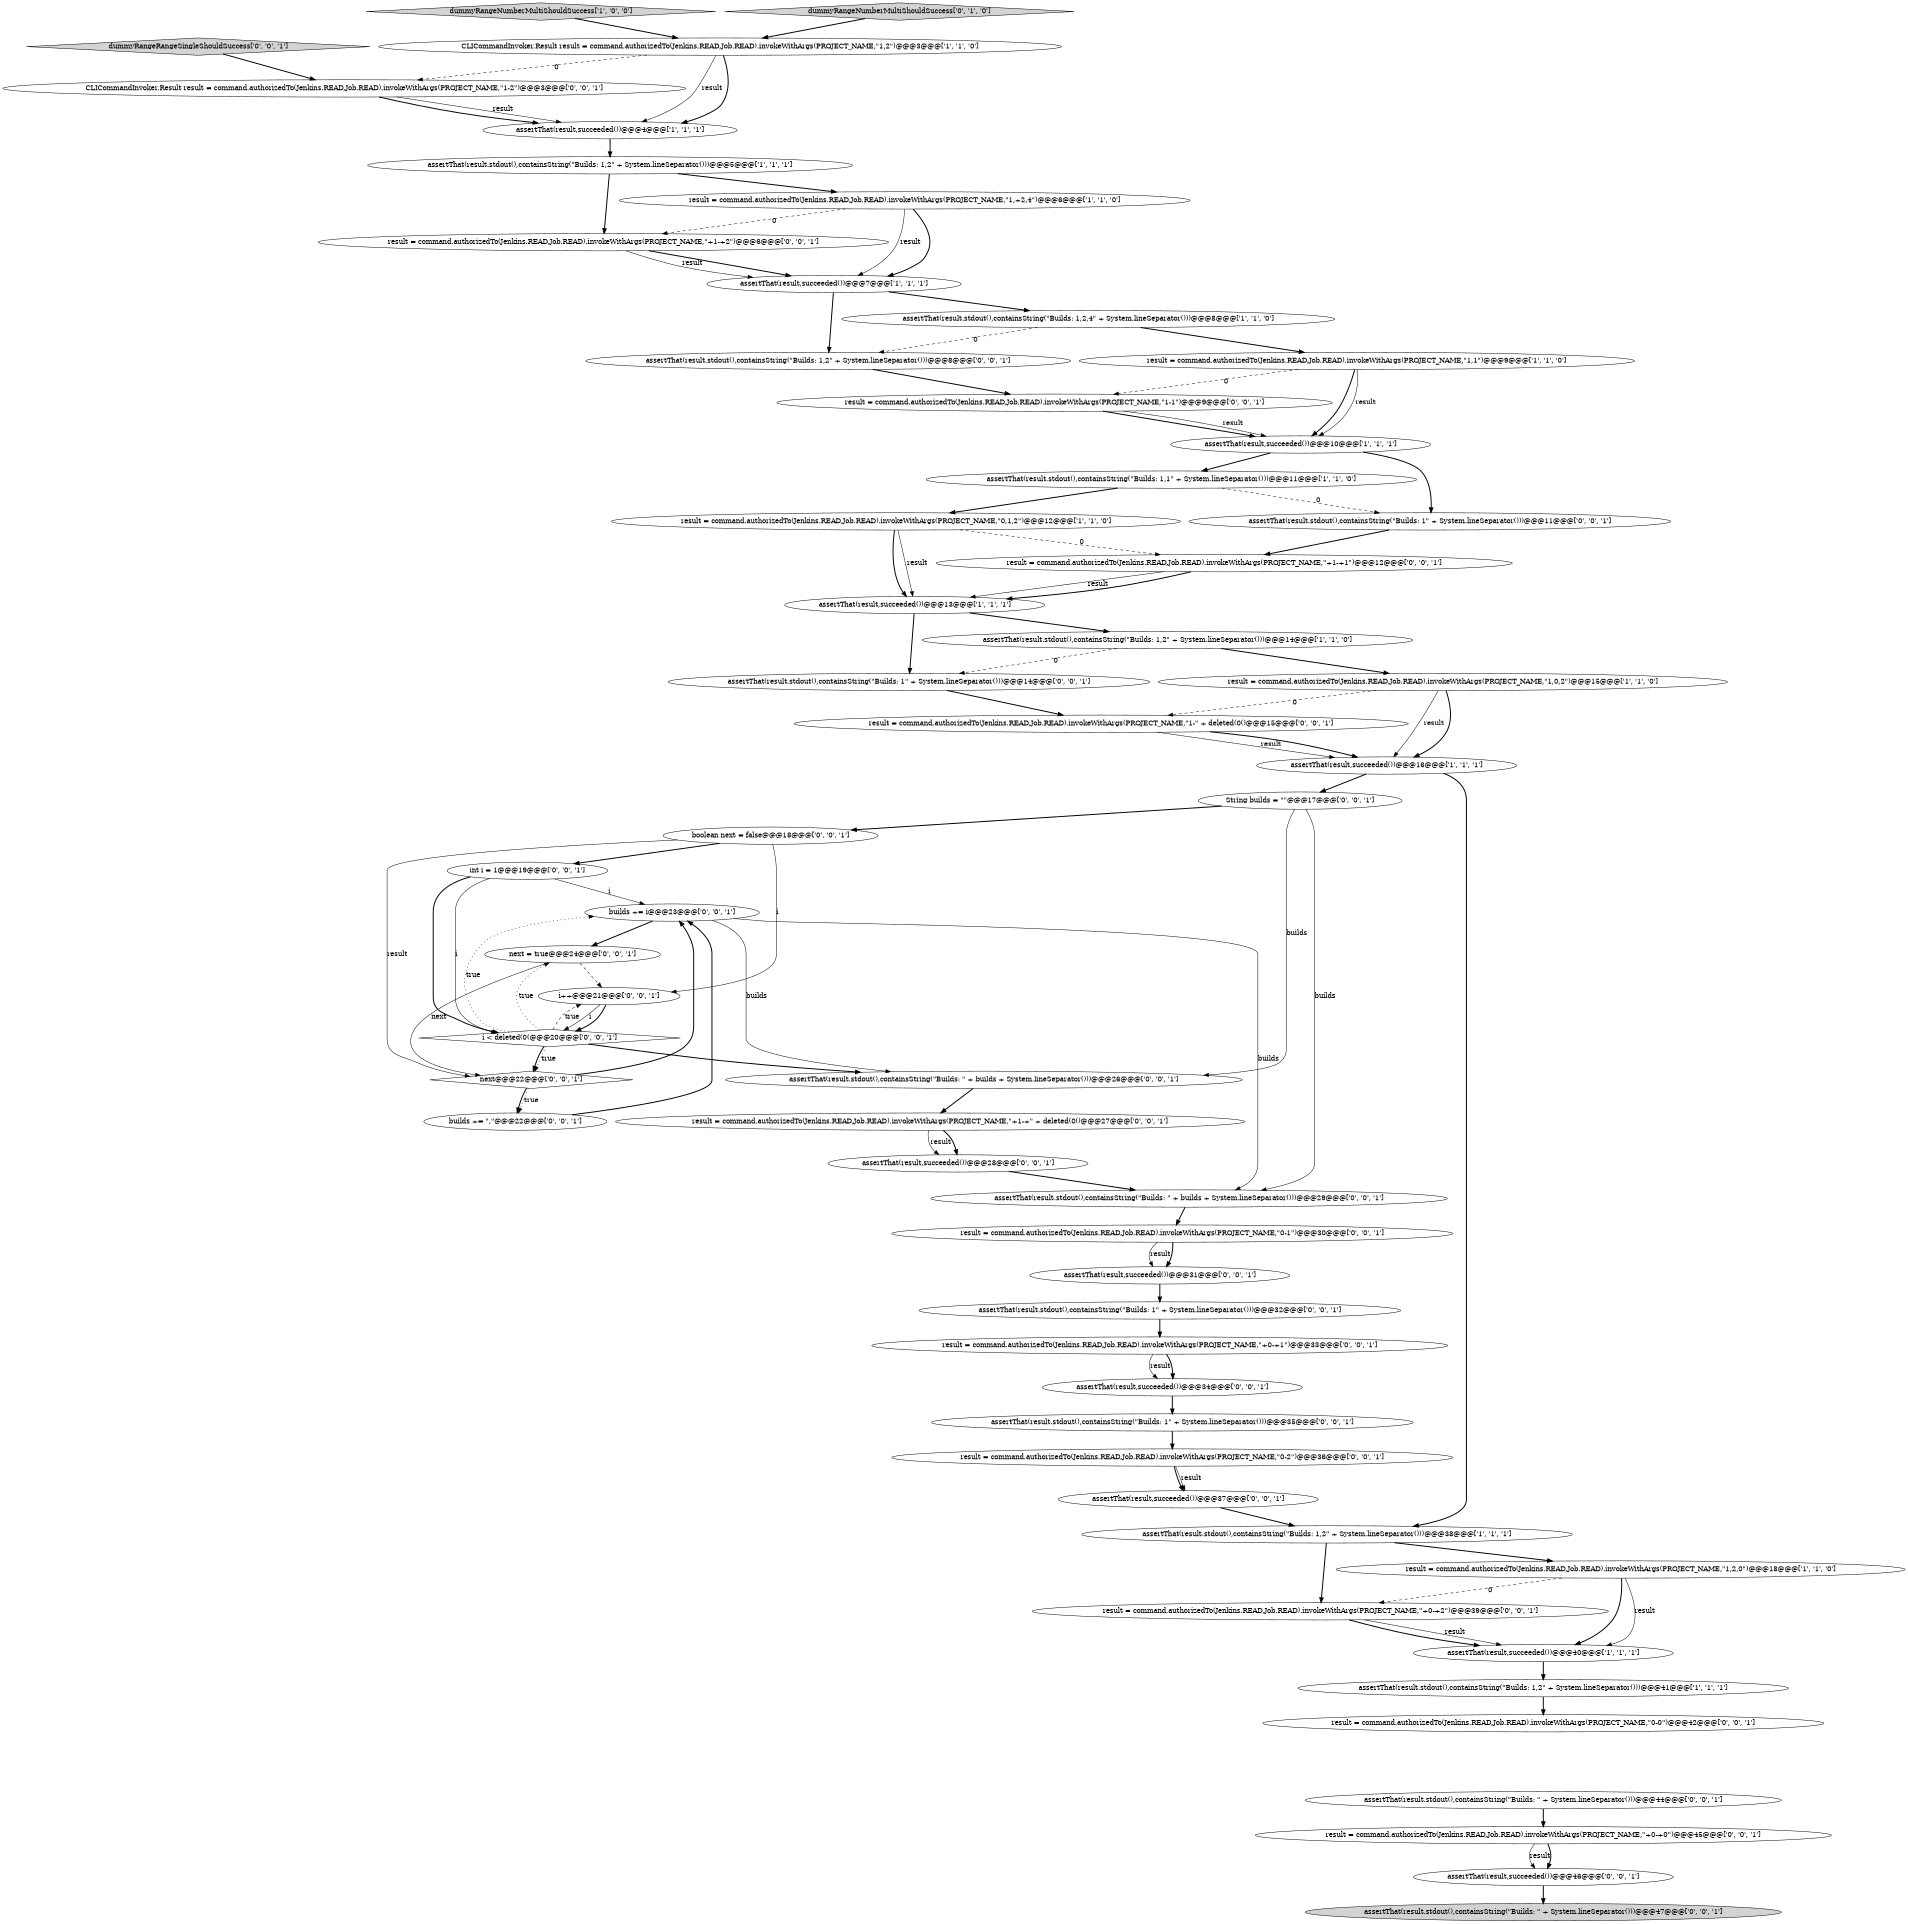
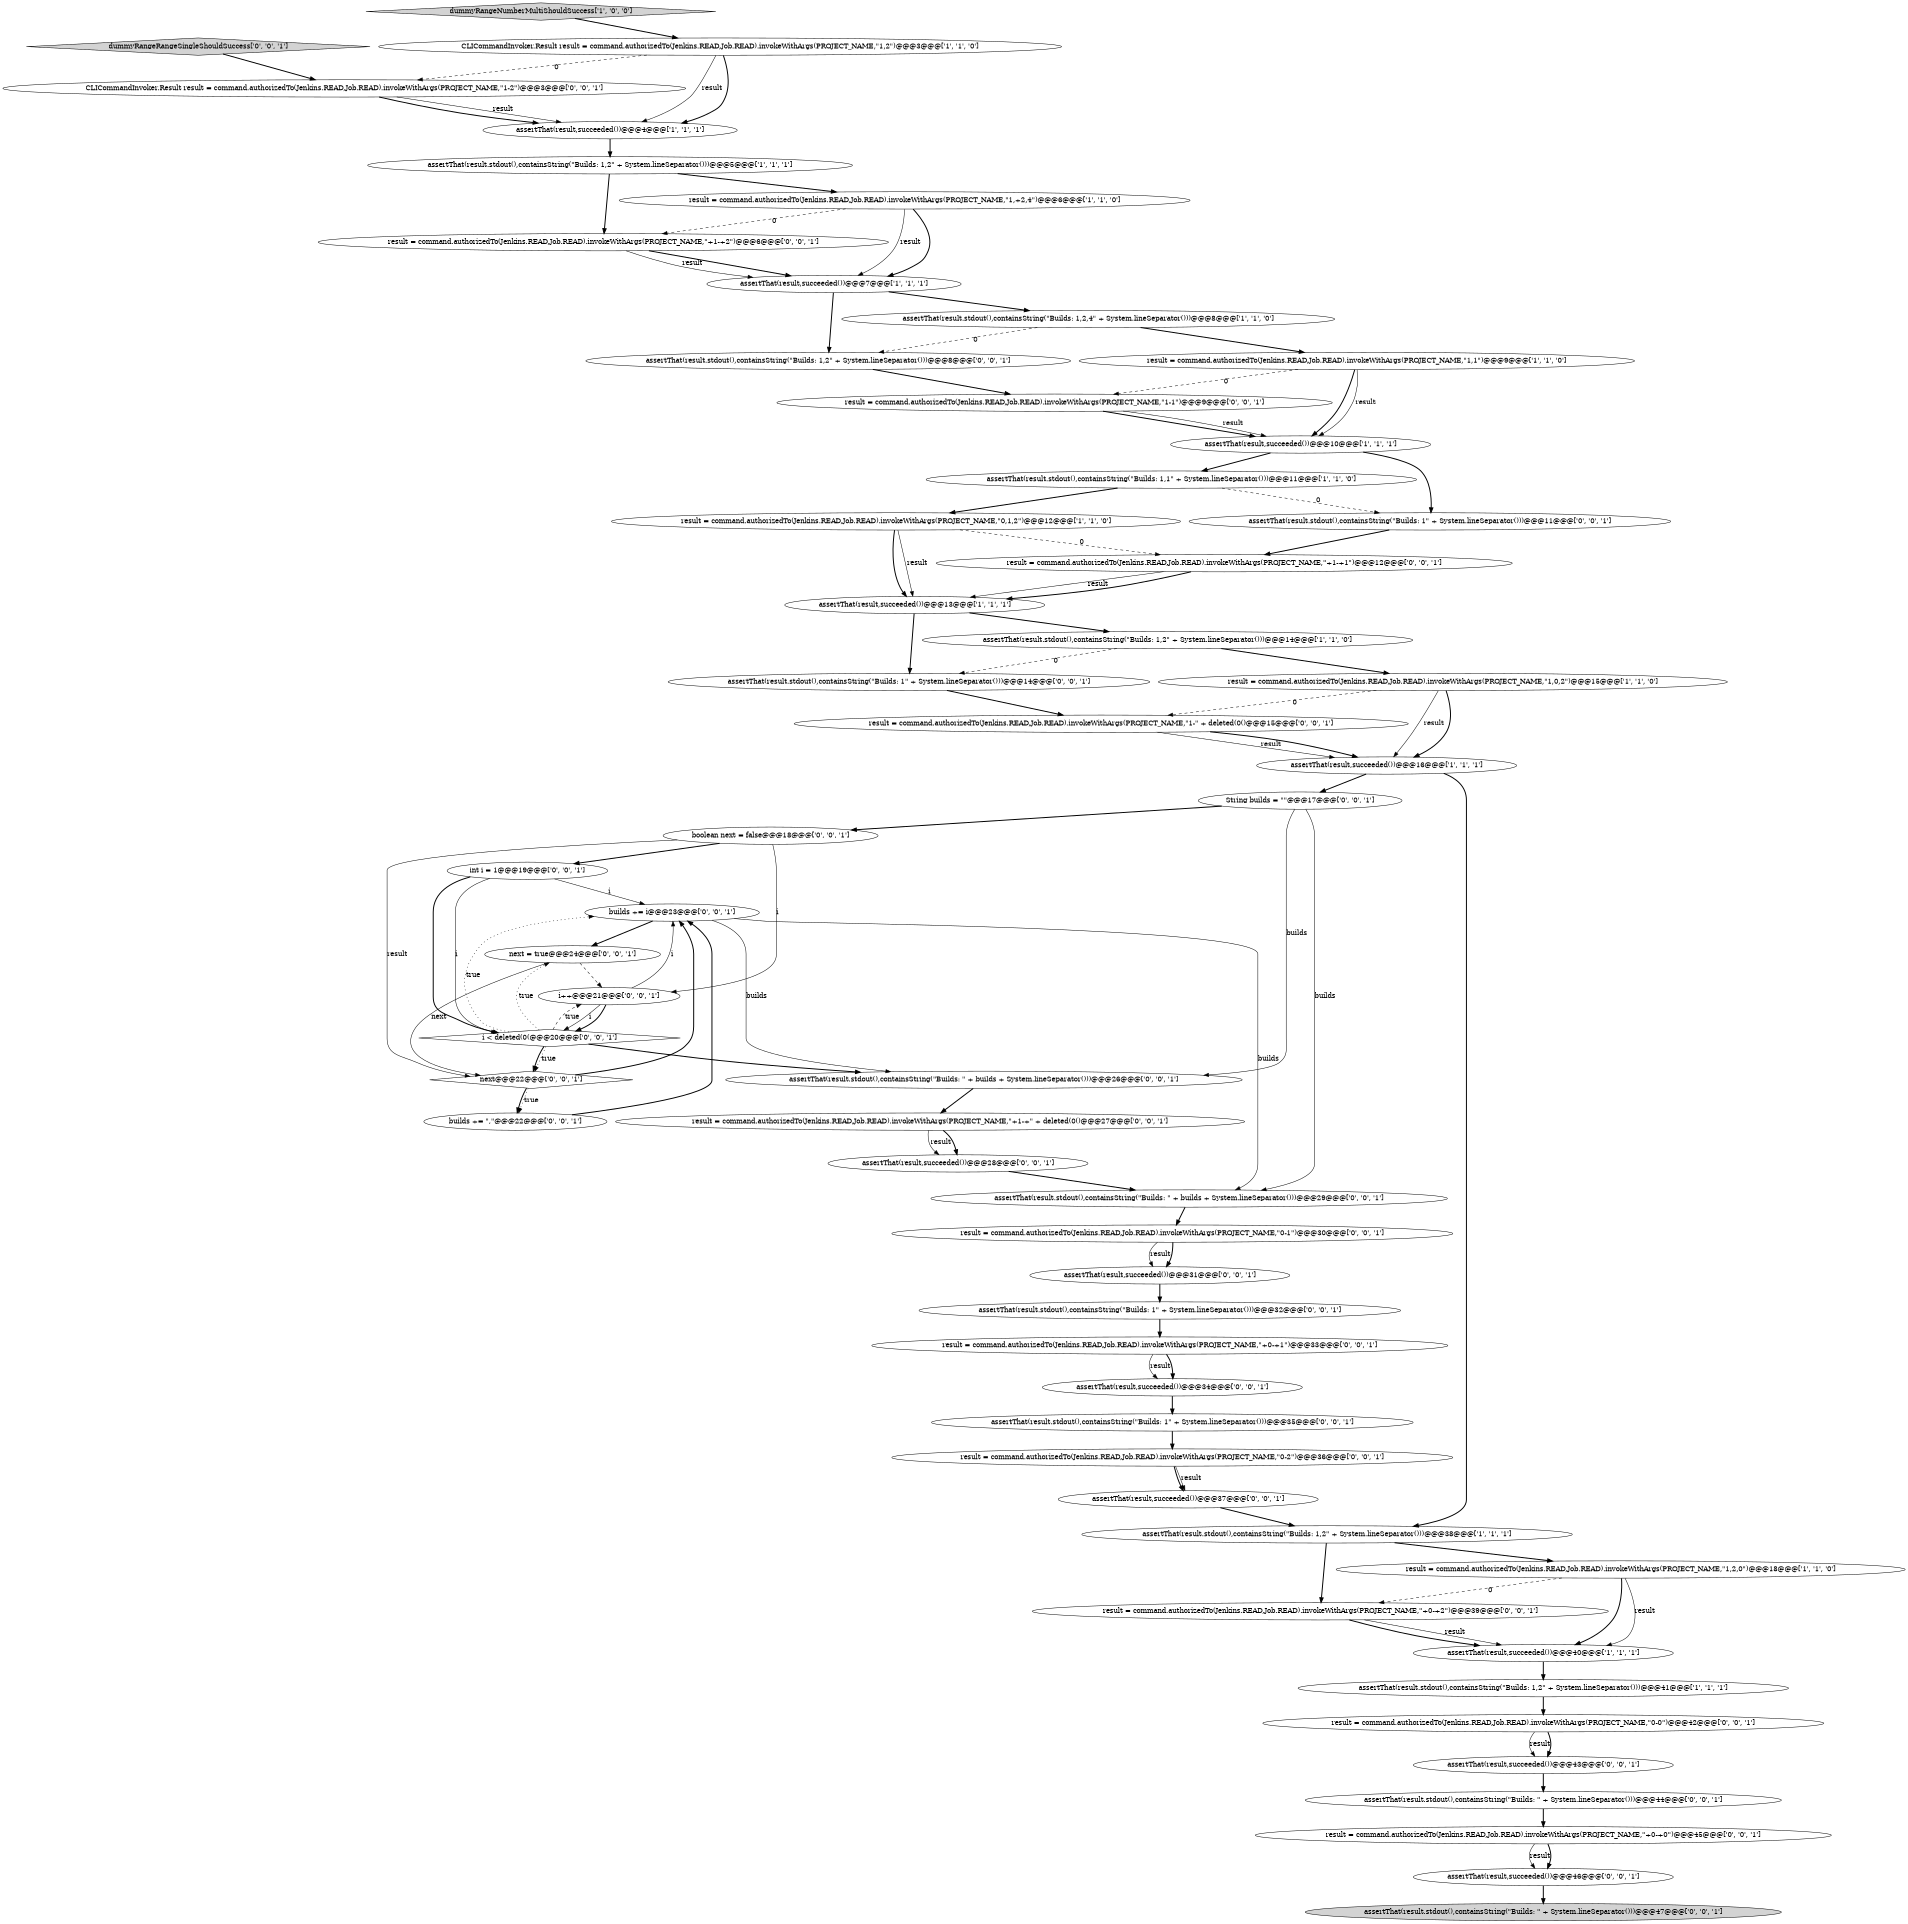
node "dummyRangeNumberMultiShouldSuccess['0', '1', '0']": removed
edge "i++@@@21@@@['0', '0', '1']" -> "builds += i@@@23@@@['0', '0', '1']": added, label "i"
node "assertThat(result,succeeded())@@@43@@@['0', '0', '1']": added
